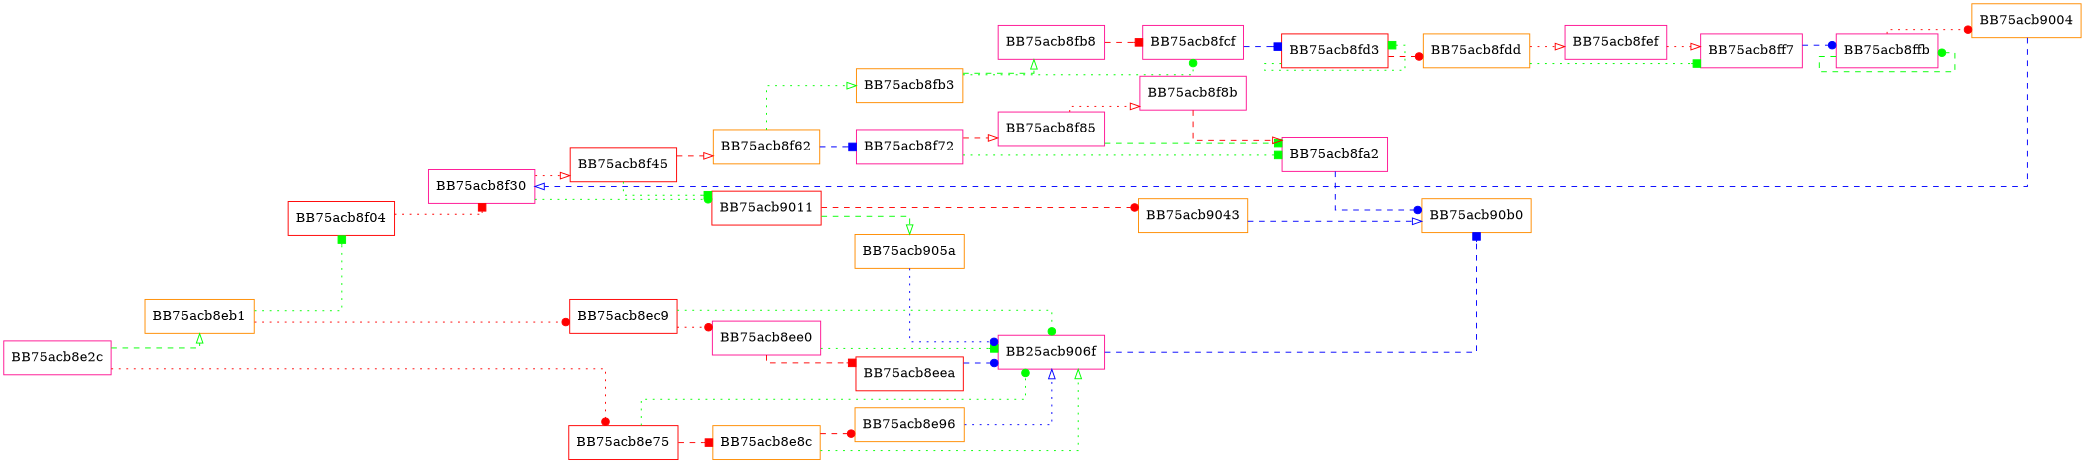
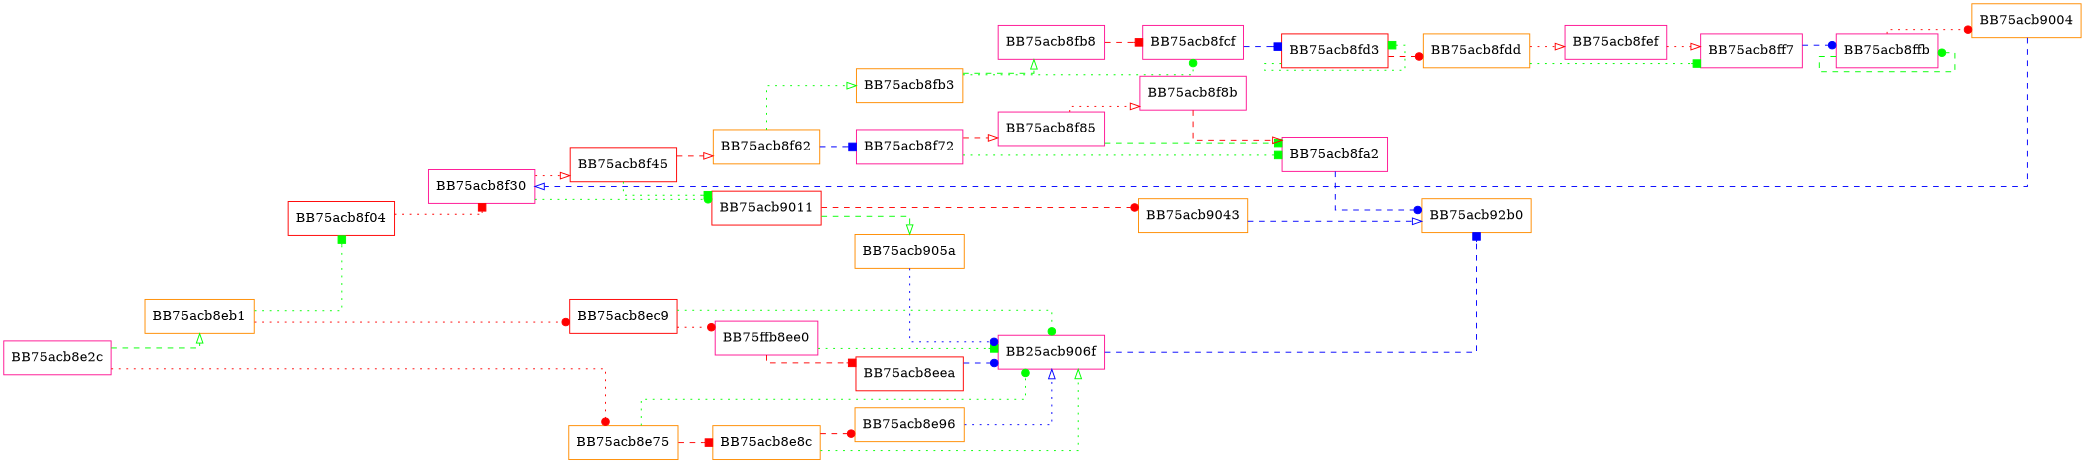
node "BB75acb90b0": label "BB75acb90b0" -> "BB75acb92b0"
node "BB75acb8ee0": label "BB75acb8ee0" -> "BB75ffb8ee0"
node "BB75acb8e75": color red -> darkorange
